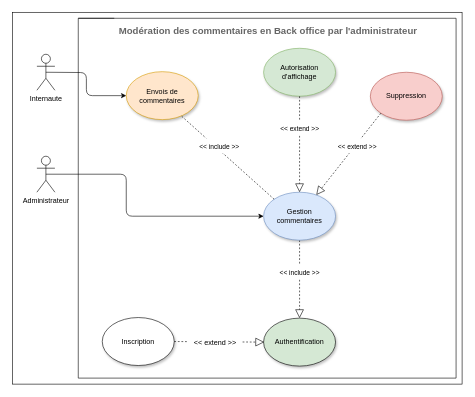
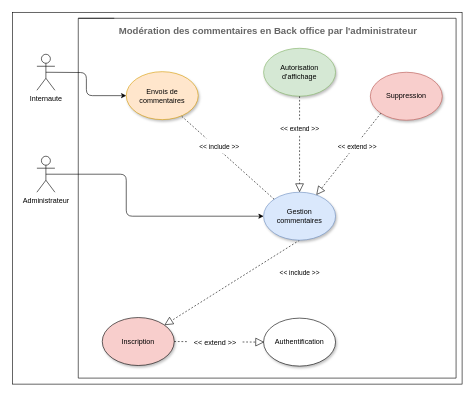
edge "Gestion commentaires" -> "Authentification": now "Gestion commentaires" -> "Inscription"
node "Inscription": fillcolor #ffffff -> #f8cecc
node "Authentification": fillcolor #d5e8d4 -> #ffffff
